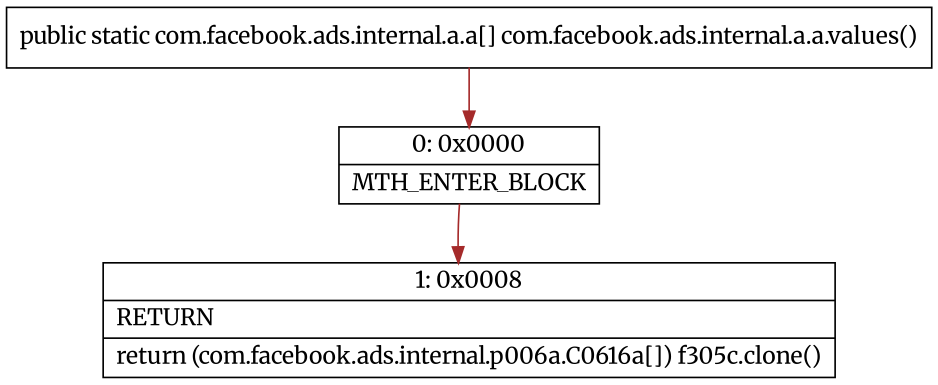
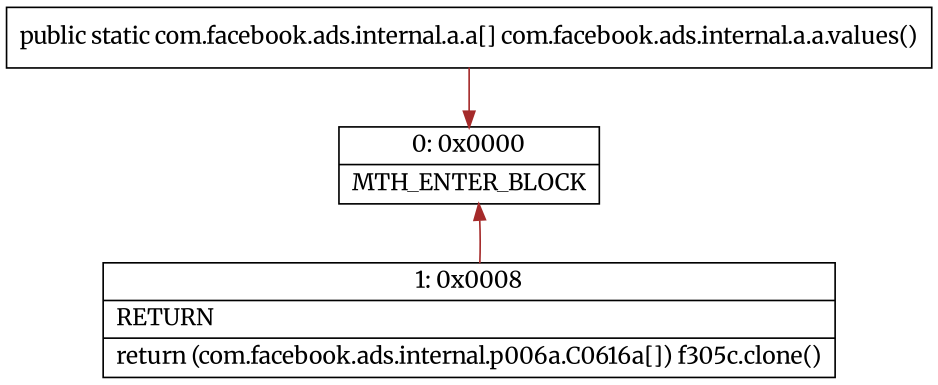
edge "0: 0x0000" -> "1: 0x0008": reversed
